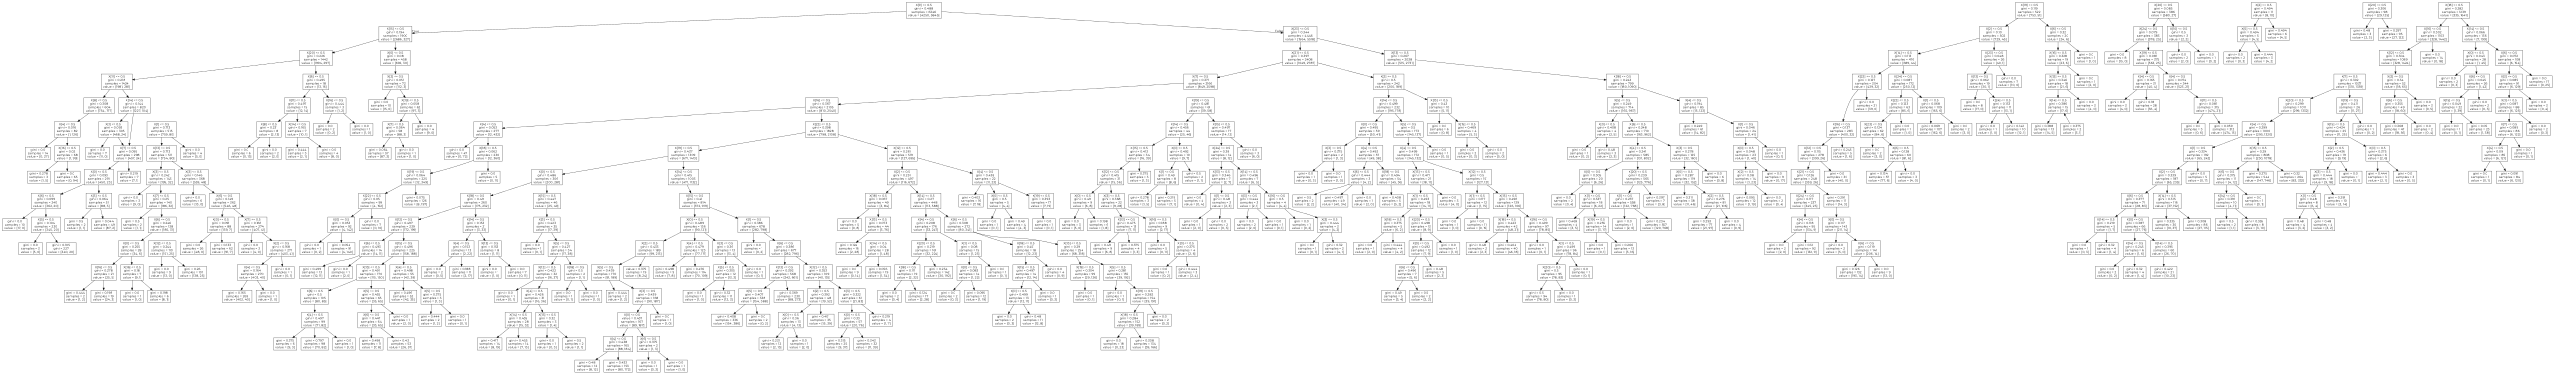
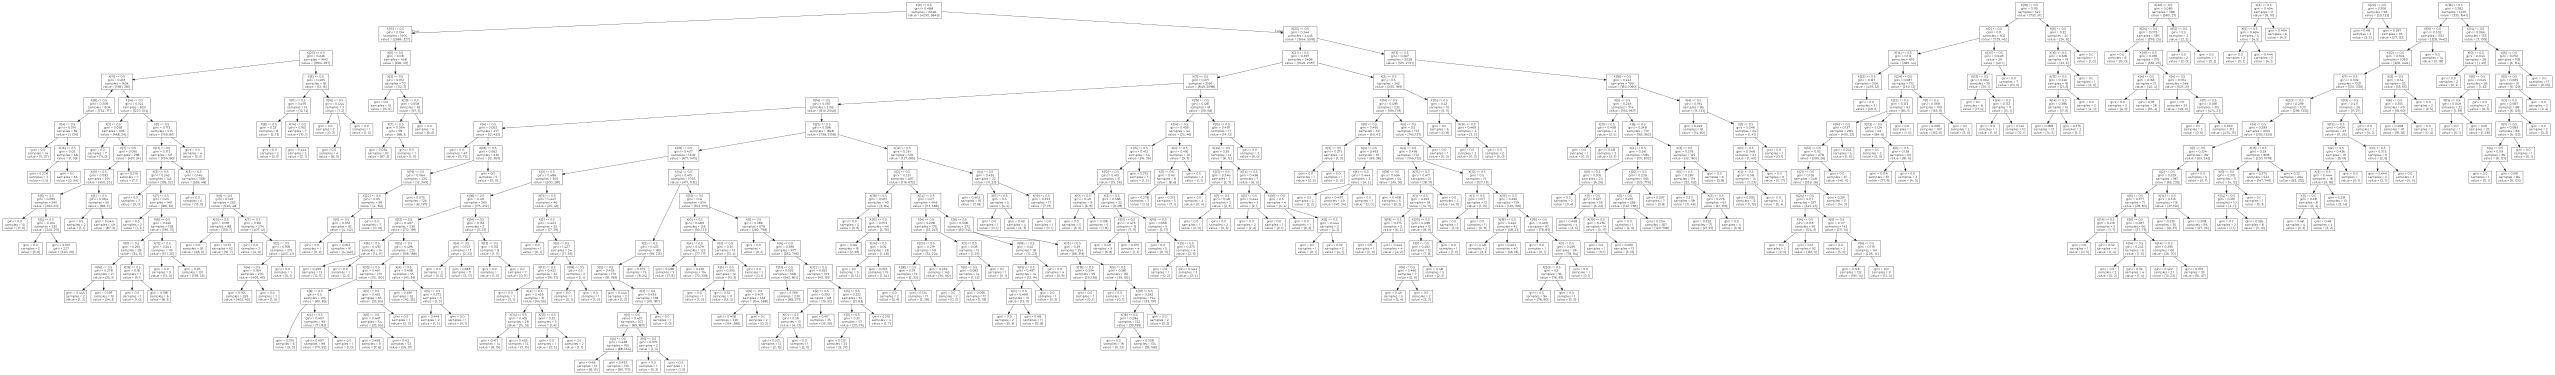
node "X[2] <= 0.5 gini = 0.10 samples = 502 value = [729, 45]": label "X[2] <= 0.5 gini = 0.10 samples = 502 value = [729, 45]" -> "X[2] <= 0.5 gini = 0.11 samples = 502 value = [729, 45]"
edge "X[15] <= 0.5 gini = 0.194 samples = 1900 value = [2686, 327]" -> "X[20] <= 0.5 gini = 0.226 samples = 1442 value = [1994, 297]": removed
node "X[23] <= 0.5 gini = 0.048 samples = 26 value = [40, 1]": label "X[23] <= 0.5 gini = 0.048 samples = 26 value = [40, 1]" -> "X[23] <= 0.5 gini = 0.048 value = 26 value = [40, 1]"
edge "X[12] <= 0.5 gini = 0.304 samples = 1089 value = [328, 1424]" -> "X[7] <= 0.5 gini = 0.302 samples = 1037 value = [310, 1359]": added
edge "X[11] <= 0.5 gini = 0.218 samples = 1424 value = [1981, 281]" -> "X[8] <= 0.5 gini = 0.308 samples = 604 value = [754, 177]": reversed
edge "X[7] <= 0.5 gini = 0.371 samples = 2166 value = [849, 2598]" -> "X[19] <= 0.5 gini = 0.481 samples = 61 value = [39, 58]": added
edge "X[22] <= 0.5 gini = 0.127 samples = 304 value = [439, 32]" -> "X[16] <= 0.5 gini = 0.137 samples = 283 value = [400, 32]": now "X[22] <= 0.5 gini = 0.123 samples = 63 value = [85, 6]" -> "X[16] <= 0.5 gini = 0.137 samples = 283 value = [400, 32]"
node "gini = 0.0 samples = 29 value = [49, 0]": added
edge "gini = 0.375 samples = 2 value = [3, 1]" -> "X[14] <= 0.5 gini = 0.386 samples = 15 value = [17, 6]": reversed
edge "X[14] <= 0.5 gini = 0.144 samples = 820 value = [1227, 104]" -> "X[7] <= 0.5 gini = 0.095 samples = 298 value = [457, 24]": now "X[14] <= 0.5 gini = 0.144 samples = 820 value = [1227, 104]" -> "X[1] <= 0.5 gini = 0.173 samples = 515 value = [759, 80]"
node "X[23] <= 0.5 gini = 0.124 samples = 62 value = [84, 6]": label "X[23] <= 0.5 gini = 0.124 samples = 62 value = [84, 6]" -> "X[23] <= 0.5 gini = 0.124 value = 62 value = [84, 6]"
edge "X[14] <= 0.5 gini = 0.165 samples = 7 value = [10, 1]" -> "gini = 0.0 samples = 4 value = [8, 0]": now "X[16] <= 0.5 gini = 0.444 samples = 3 value = [1, 2]" -> "gini = 0.0 samples = 4 value = [8, 0]"
node "gini = 0.0 samples = 6 value = [0, 13]": removed
edge "X[4] <= 0.5 gini = 0.492 samples = 57 value = [49, 38]" -> "X[18] <= 0.5 gini = 0.494 samples = 54 value = [45, 36]": removed
edge "X[3] <= 0.5 gini = 0.146 samples = 368 value = [559, 48]" -> "X[6] <= 0.5 gini = 0.149 samples = 362 value = [546, 48]": removed
node "X[3] <= 0.5 gini = 0.064 samples = 51 value = [88, 3]": label "X[3] <= 0.5 gini = 0.064 samples = 51 value = [88, 3]" -> "X[3] <= 0.5 gini = 0.064 samples = 55 value = [88, 3]"
edge "gini = 0.291 samples = 11 value = [14, 3]" -> "X[0] <= 0.5 gini = 0.117 samples = 143 value = [211, 14]": now "X[24] <= 0.5 gini = 0.117 samples = 237 value = [345, 23]" -> "X[0] <= 0.5 gini = 0.117 samples = 143 value = [211, 14]"
edge "X[6] <= 0.5 gini = 0.246 samples = 138 value = [185, 31]" -> "X[12] <= 0.5 gini = 0.244 samples = 110 value = [151, 25]": added
edge "X[0] <= 0.5 gini = 0.489 samples = 136 value = [90, 121]" -> "X[2] <= 0.5 gini = 0.433 samples = 189 value = [99, 213]": now "X[14] <= 0.5 gini = 0.415 samples = 1003 value = [471, 1132]" -> "X[2] <= 0.5 gini = 0.433 samples = 189 value = [99, 213]"
edge "X[13] <= 0.5 gini = 0.073 samples = 44 value = [3, 76]" -> "X[14] <= 0.5 gini = 0.04 samples = 28 value = [1, 48]": added
node "X[5] <= 0.5 gini = 0.427 samples = 34 value = [17, 38]": label "X[5] <= 0.5 gini = 0.427 samples = 34 value = [17, 38]" -> "X[5] <= 0.5 gini = 1.427 samples = 34 value = [17, 38]"
edge "X[0] <= 0.5 gini = 0.492 samples = 12 value = [7, 9]" -> "X[6] <= 0.5 gini = 0.496 samples = 7 value = [5, 6]": removed
node "value = 0.375 samples = 19 value = [8, 24]": label "value = 0.375 samples = 19 value = [8, 24]" -> "gini = 0.375 samples = 19 value = [8, 24]"
node "gini = 0.379 samples = 39 value = [16, 47]": added
edge "X[12] <= 0.5 gini = 0.353 samples = 109 value = [40, 135]" -> "X[2] <= 0.5 gini = 0.392 samples = 48 value = [19, 52]": removed
edge "X[13] <= 0.5 gini = 0.392 samples = 568 value = [242, 661]" -> "X[5] <= 0.5 gini = 0.407 samples = 338 value = [154, 388]": removed
edge "X[5] <= 0.5 gini = 0.455 samples = 65 value = [35, 65]" -> "X[6] <= 0.5 gini = 0.447 samples = 64 value = [33, 65]": removed
edge "X[4] <= 0.5 gini = 0.497 samples = 99 value = [71, 82]" -> "gini = 0.375 samples = 6 value = [9, 3]": now "X[6] <= 0.5 gini = 0.5 samples = 105 value = [80, 85]" -> "gini = 0.375 samples = 6 value = [9, 3]"
node "gini = 0.797 samples = 98 value = [70, 82]": label "gini = 0.797 samples = 98 value = [70, 82]" -> "gini = 0.497 samples = 98 value = [70, 82]"
node "gini = 0.343 samples = 32 value = [11, 39]": removed
